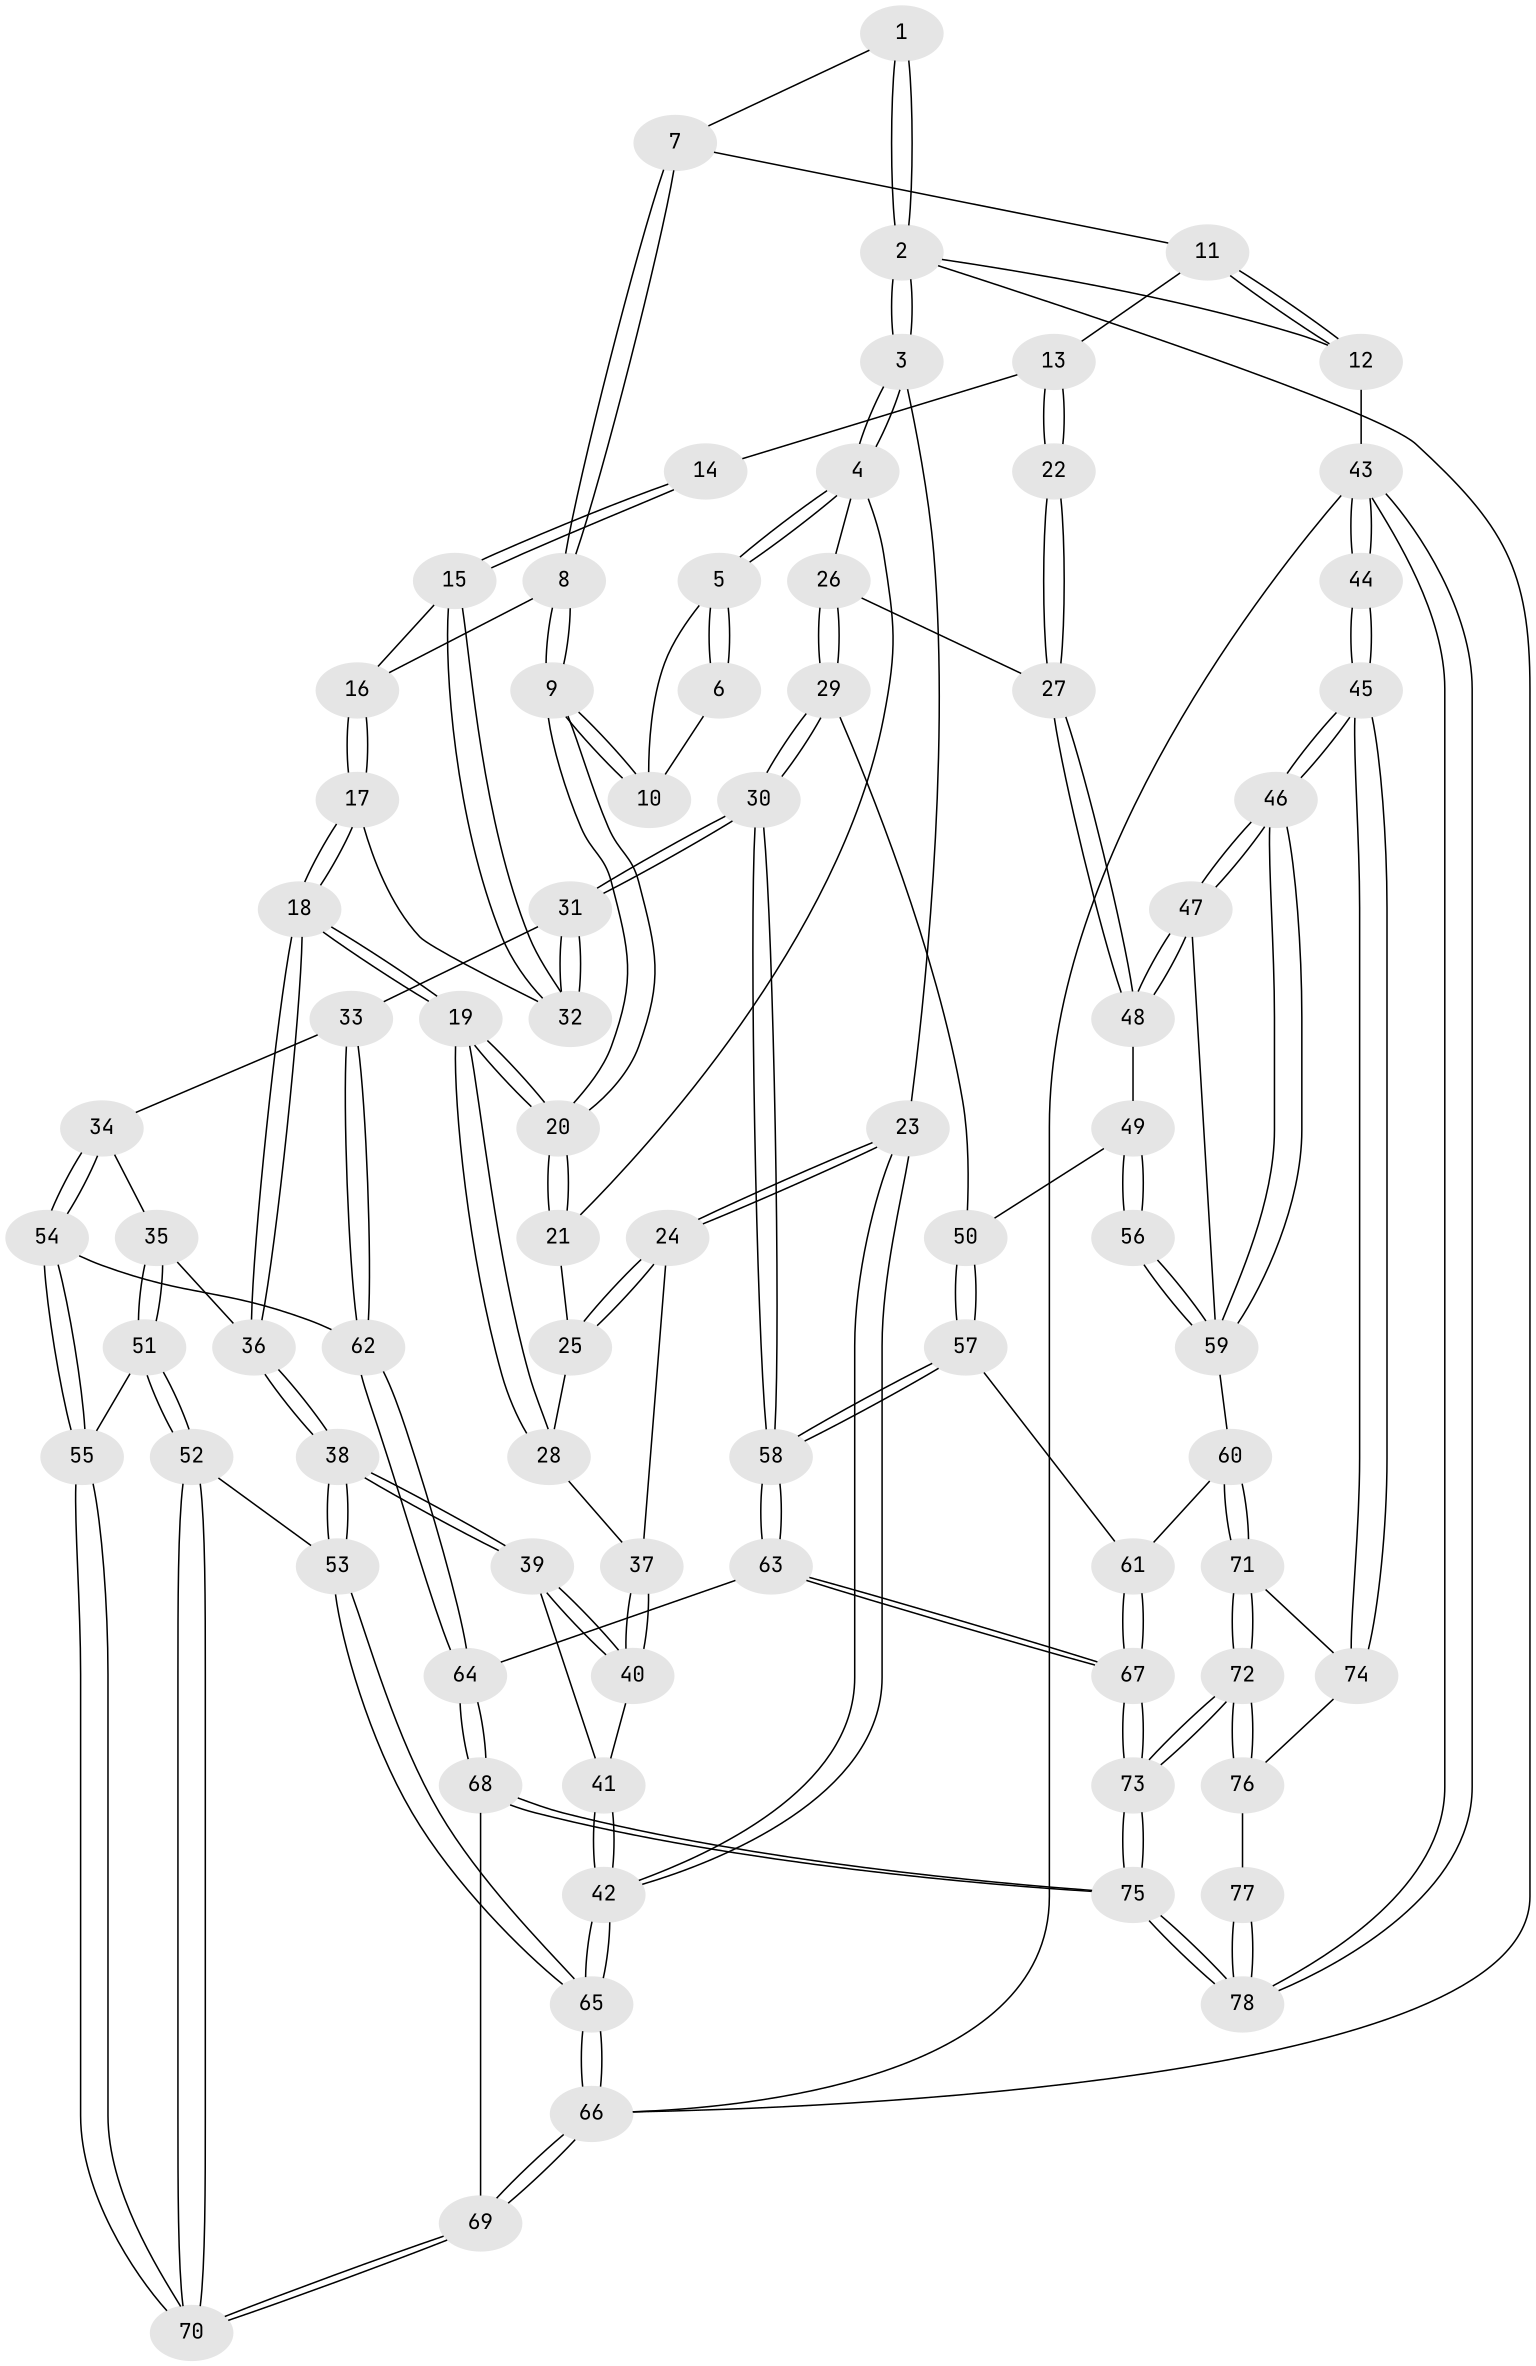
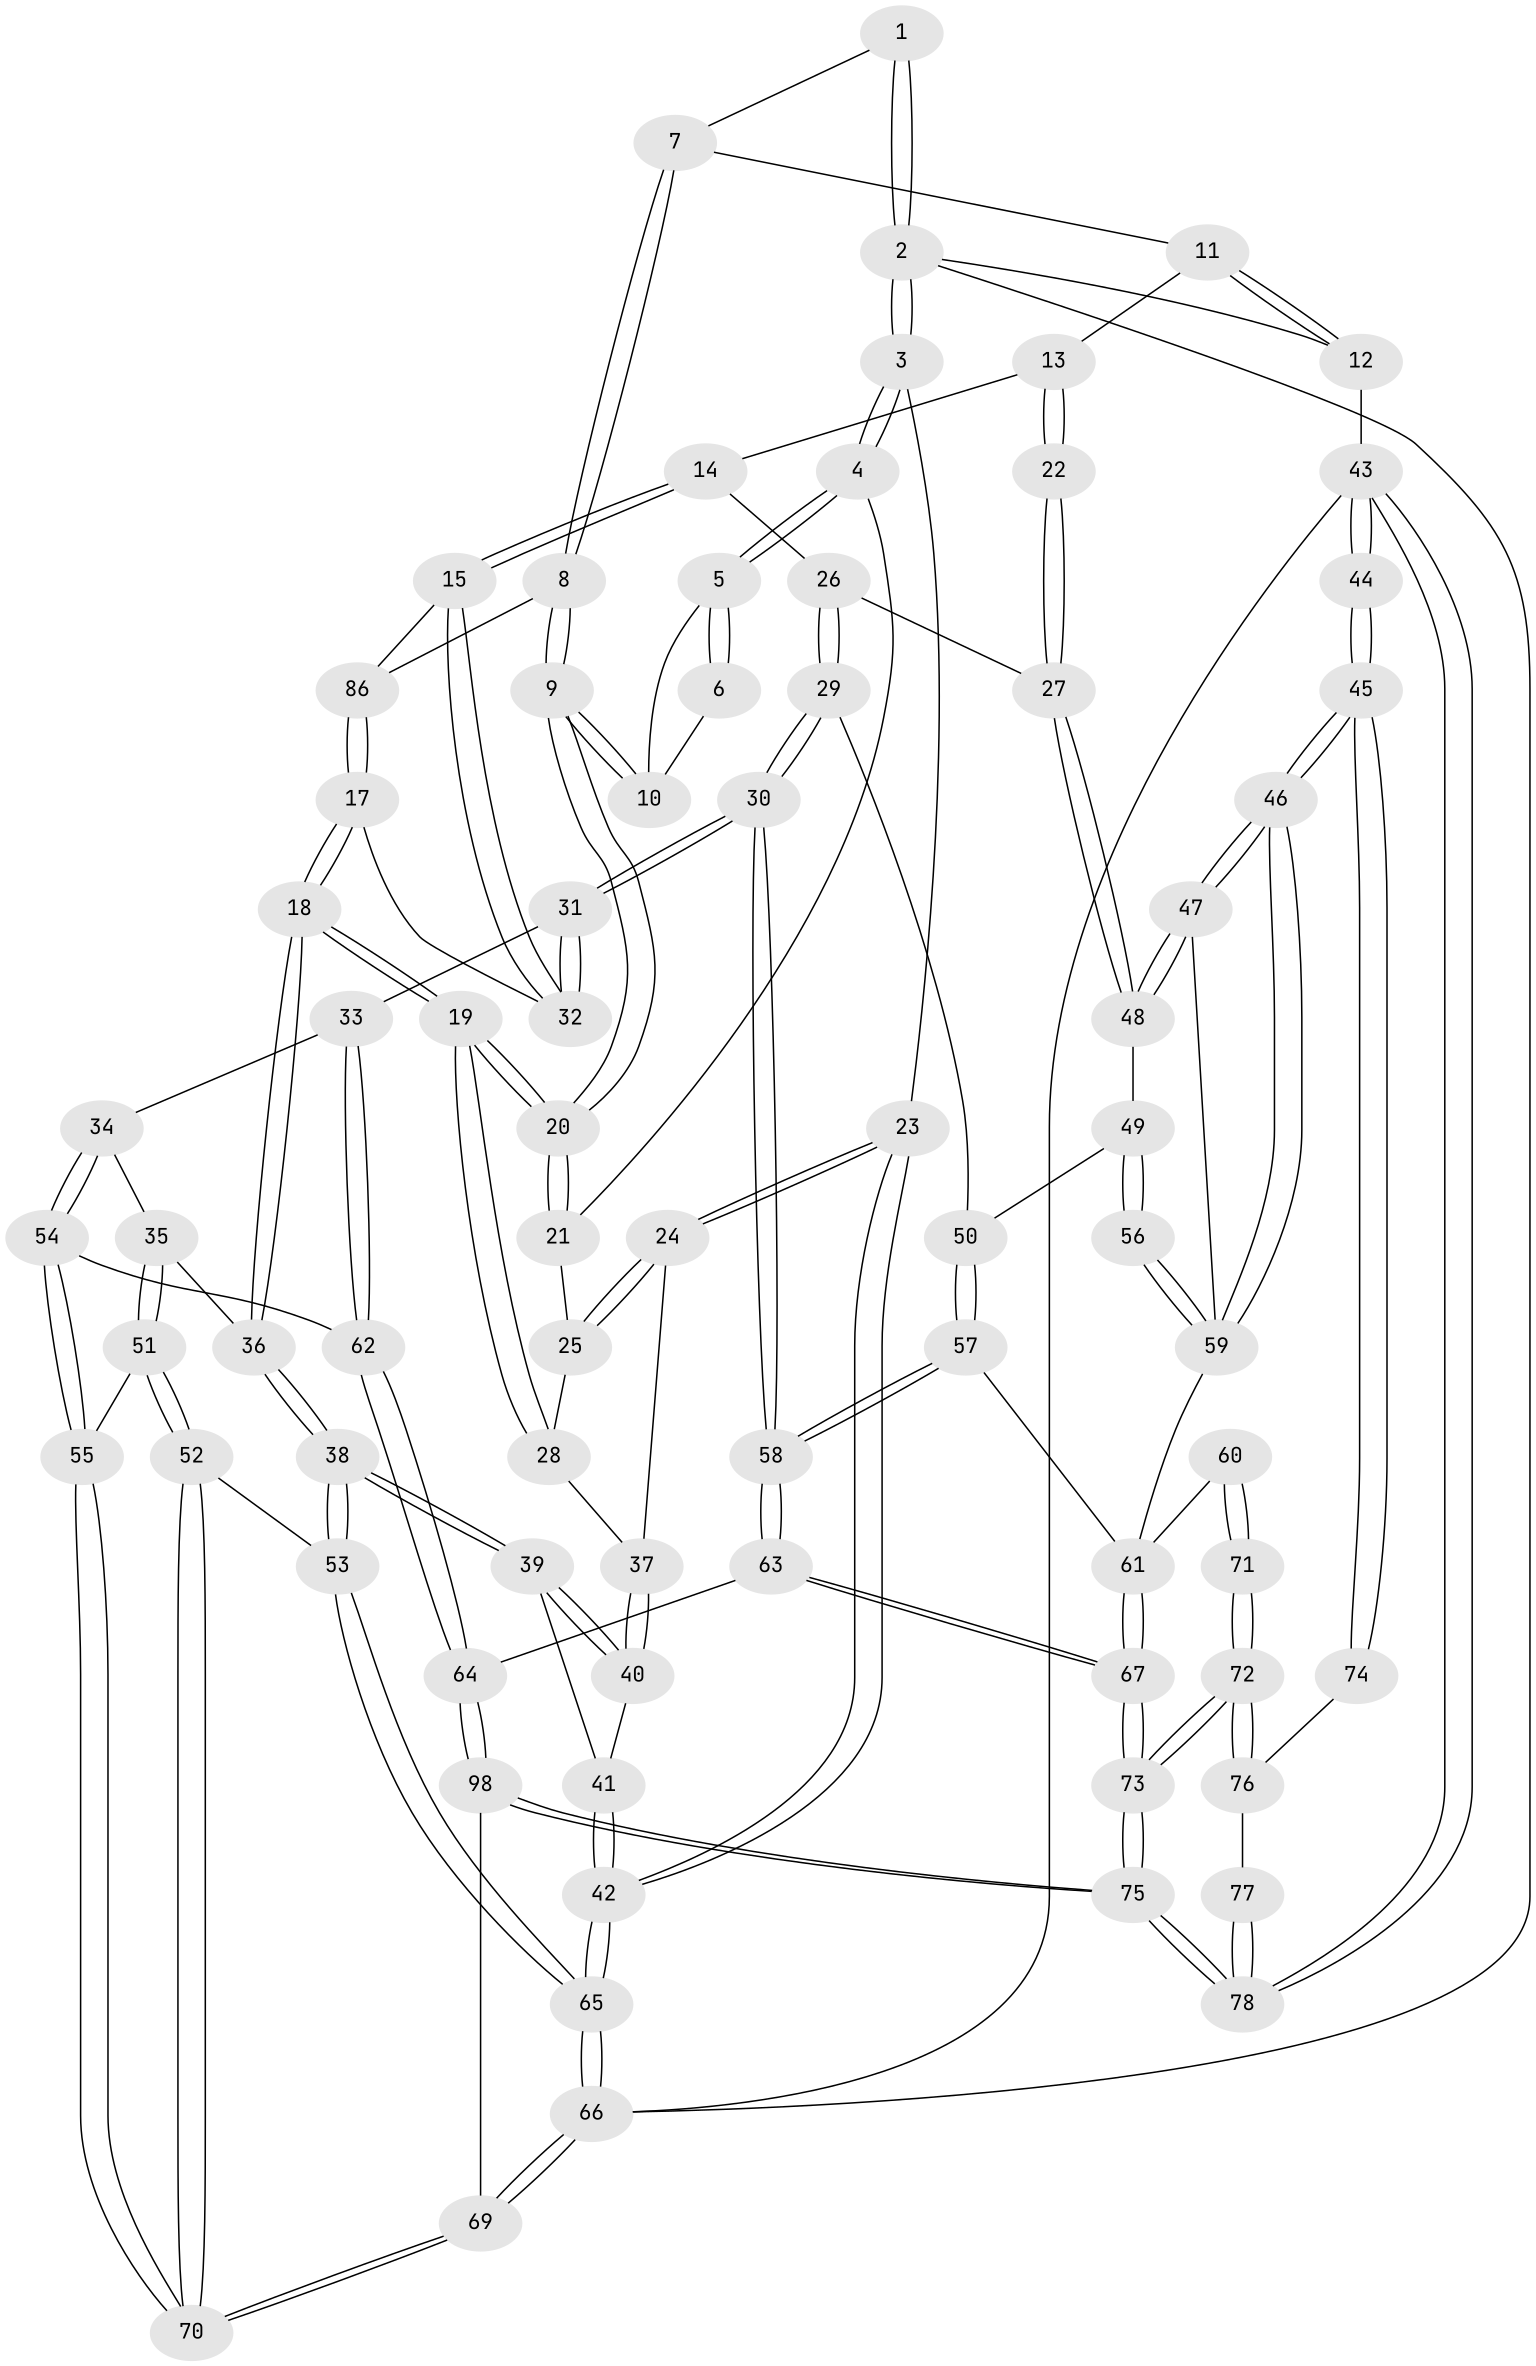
edge "4" -- "26": now "14" -- "26"
node "16": label "16" -> "86"
edge "59" -- "60": now "59" -- "61"
edge "71" -- "74": removed
node "68": label "68" -> "98"
